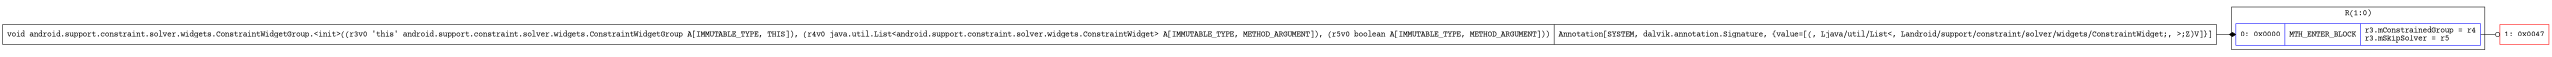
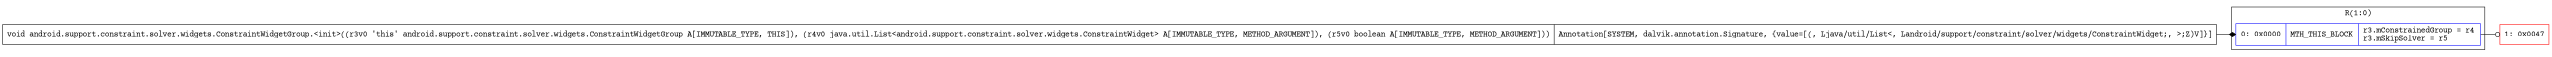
node "0: 0x0000": text "MTH_ENTER_BLOCK" -> "MTH_THIS_BLOCK"
